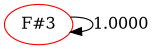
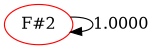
node "F#3": label "F#3" -> "F#2"
